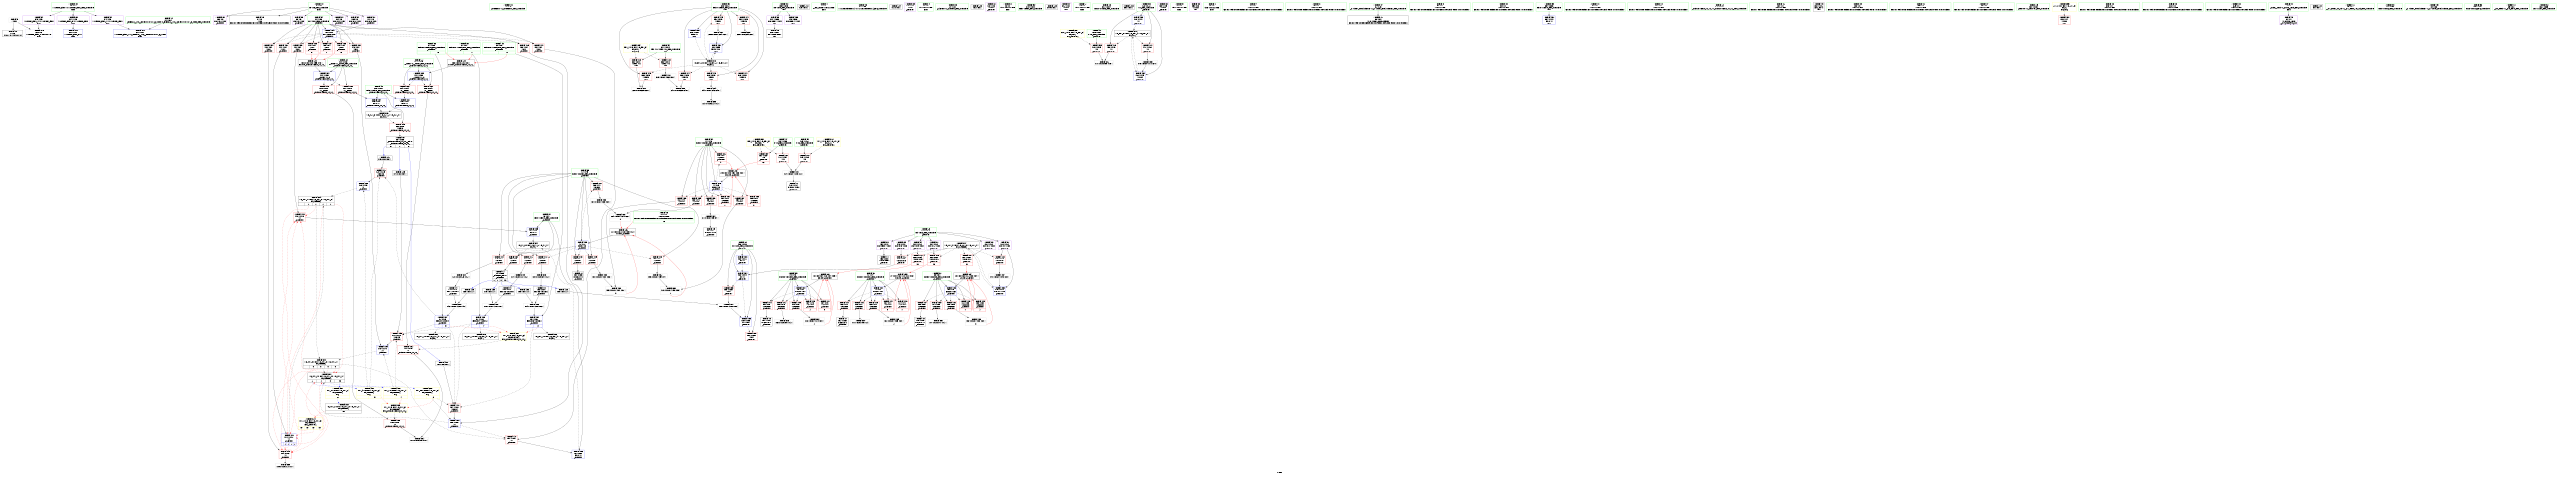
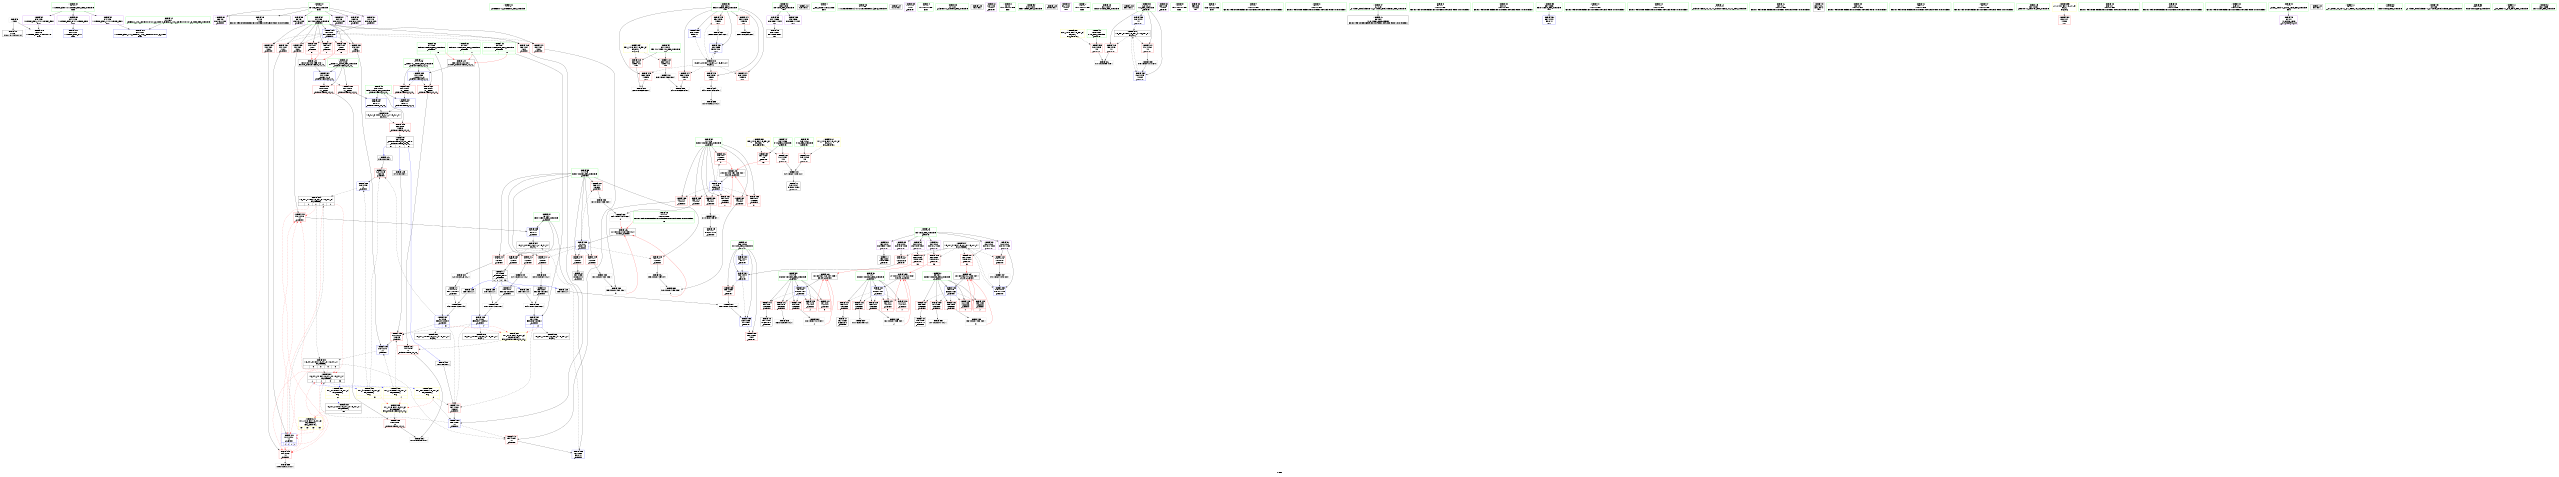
edge "NodeID: 32" -> "NodeID: 108": added
